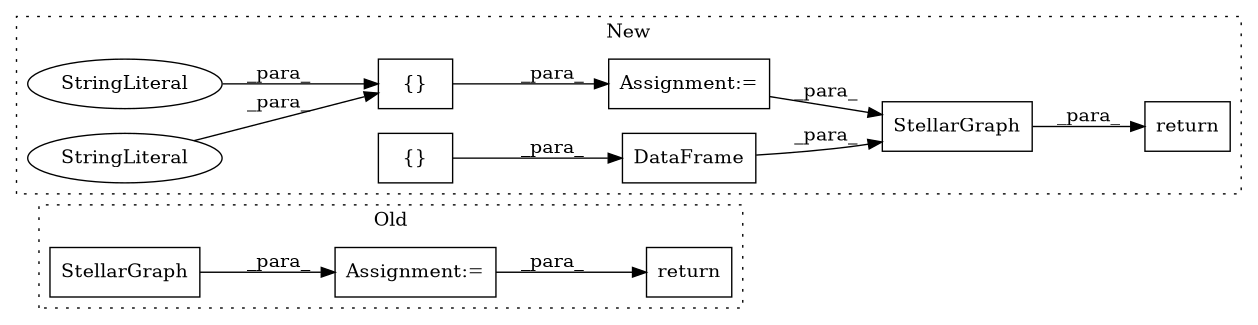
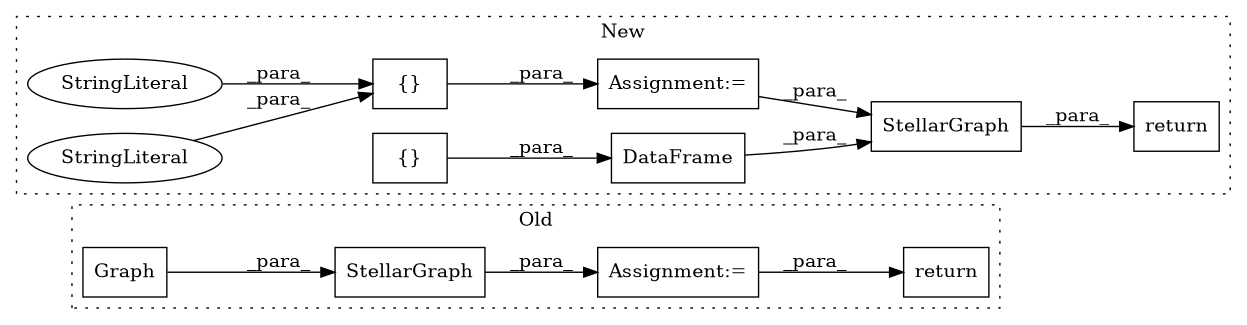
node "Graph": added
